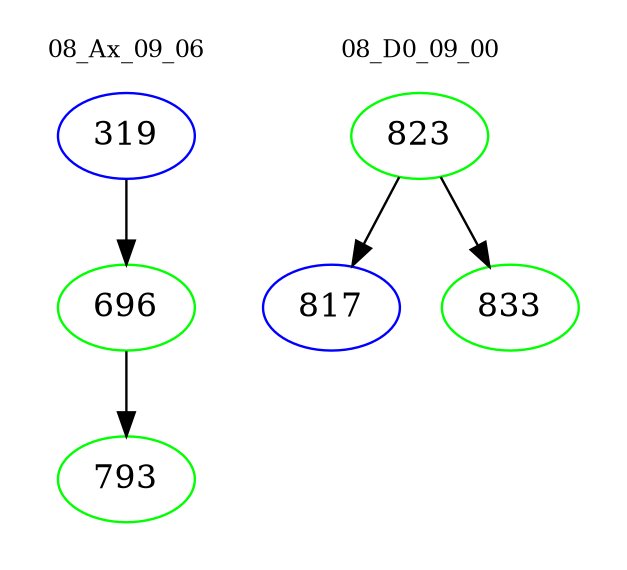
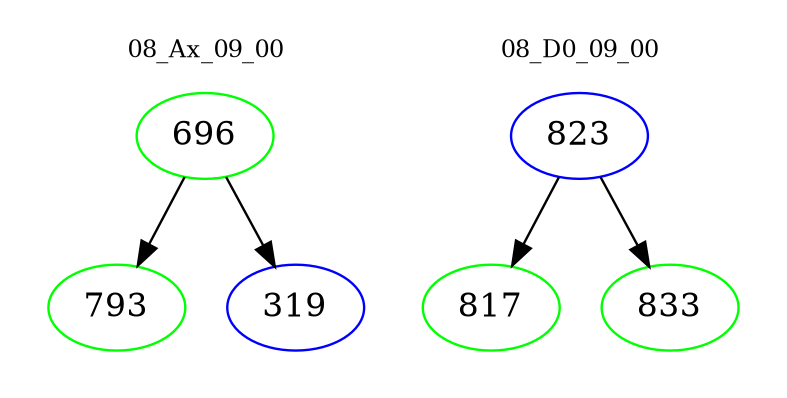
cluster "08_Ax_09_06": label "08_Ax_09_06" -> "08_Ax_09_00"
node "823": color green -> blue
edge "319" -> "696": reversed
node "817": color blue -> green
